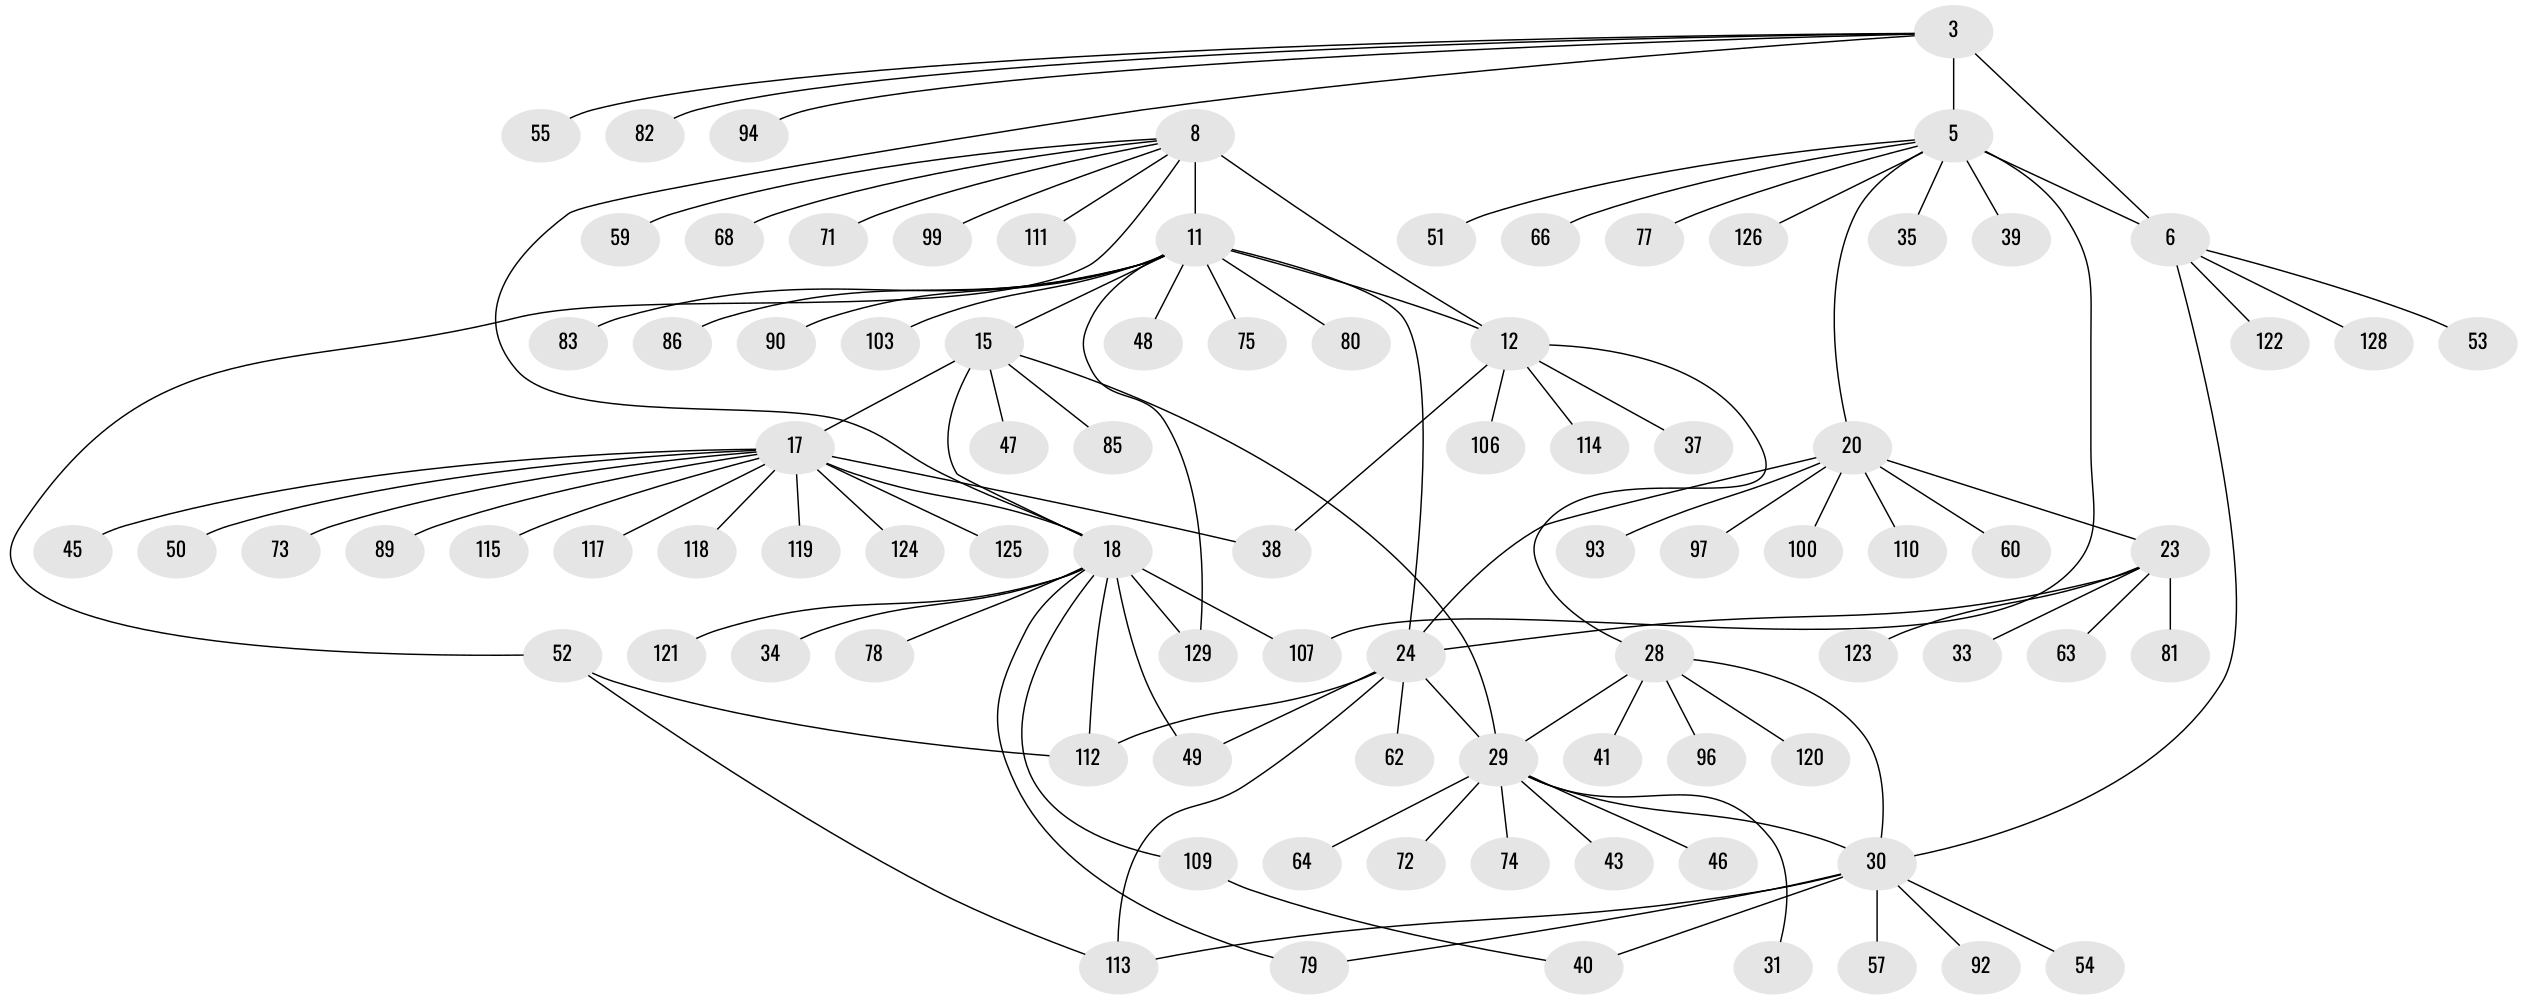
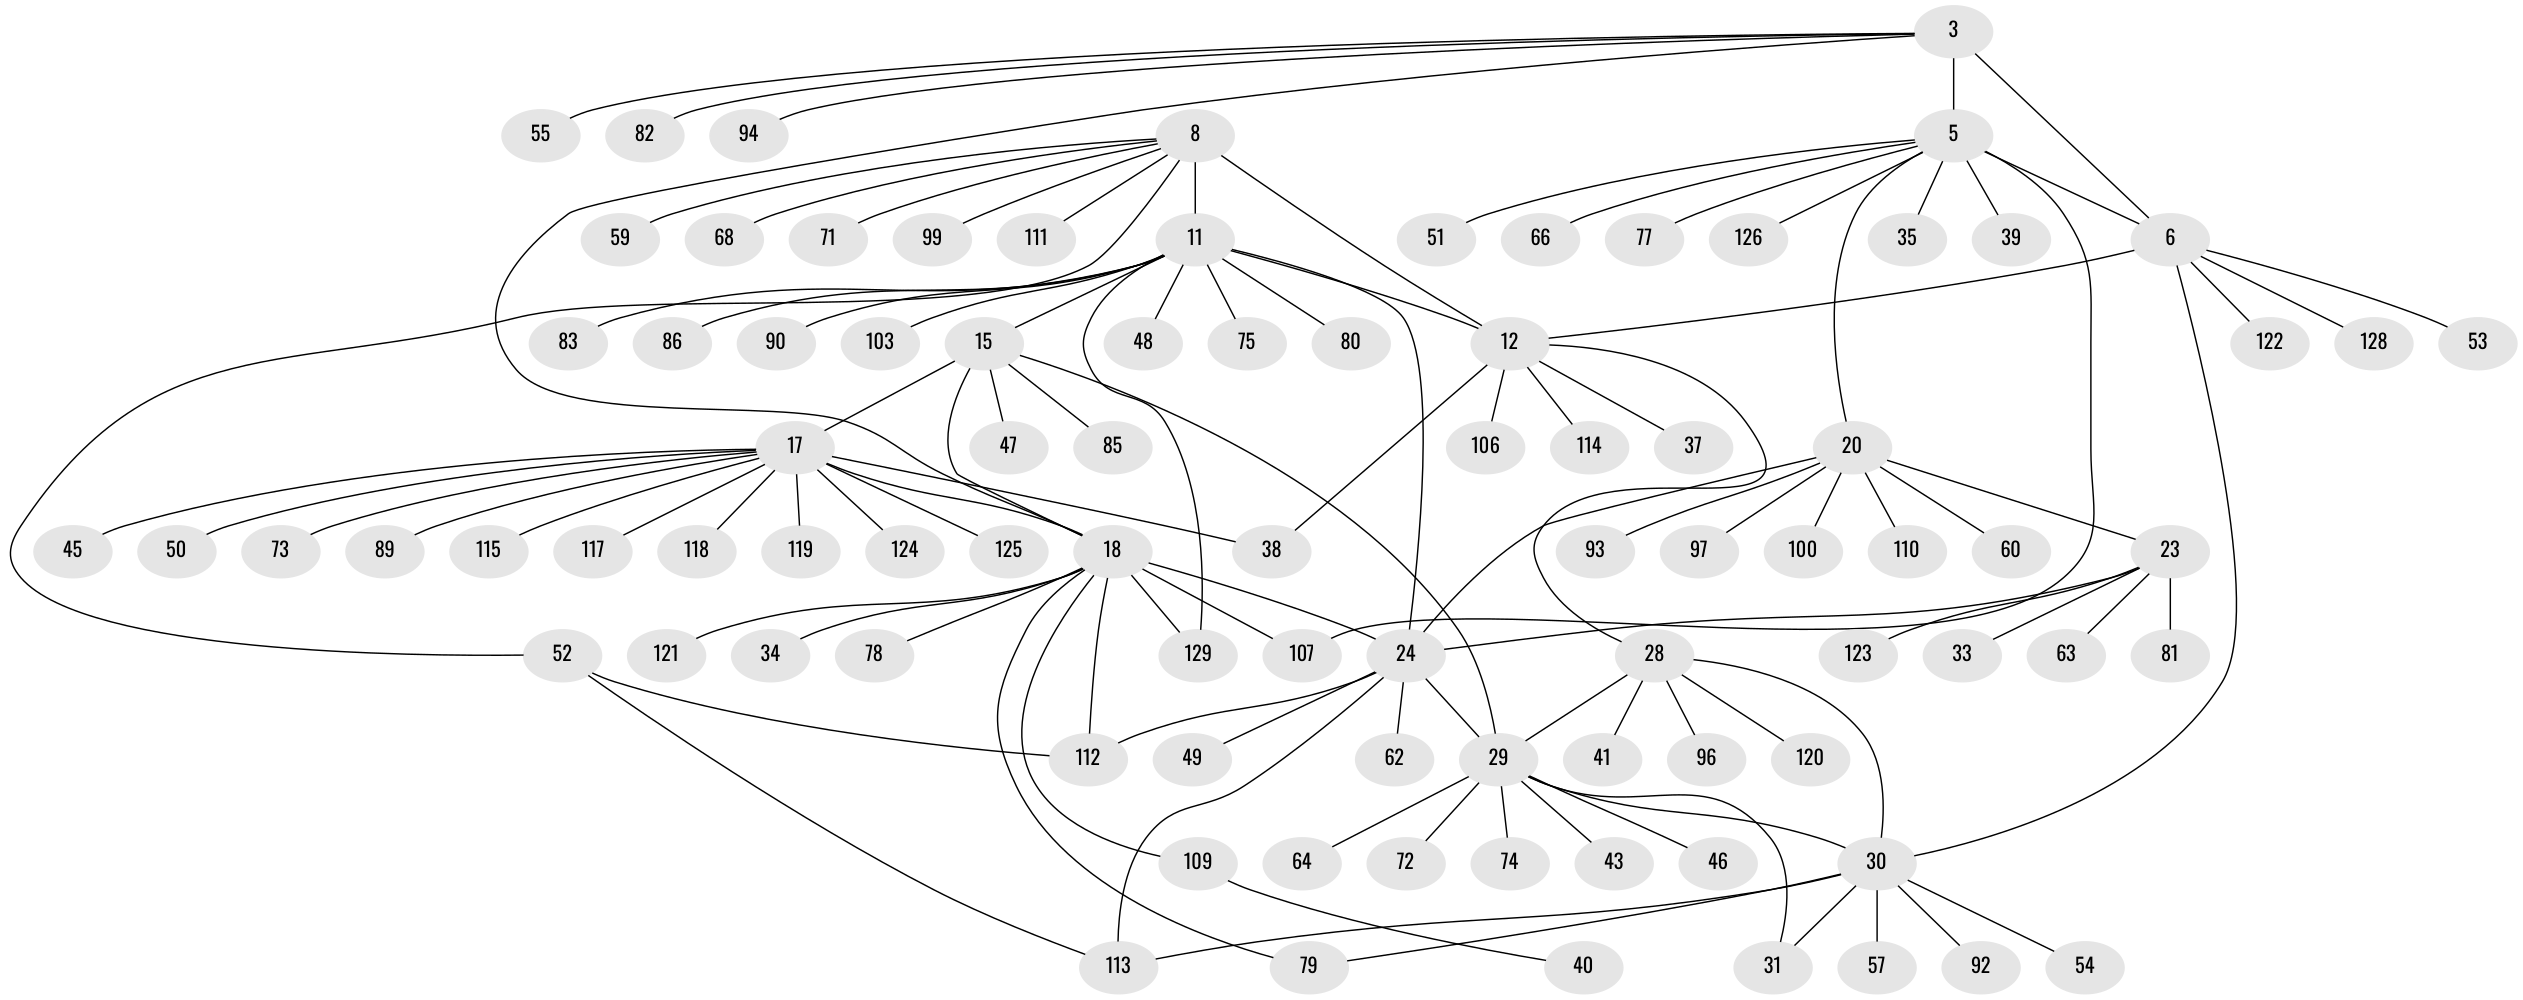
edge "6" -- "12": added
edge "18" -- "49": now "18" -- "24"
edge "30" -- "40": now "30" -- "31"
